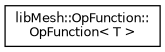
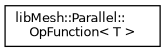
node "libMesh::OpFunction:: OpFunction< T >": label "libMesh::OpFunction:: OpFunction< T >" -> "libMesh::Parallel:: OpFunction< T >"
